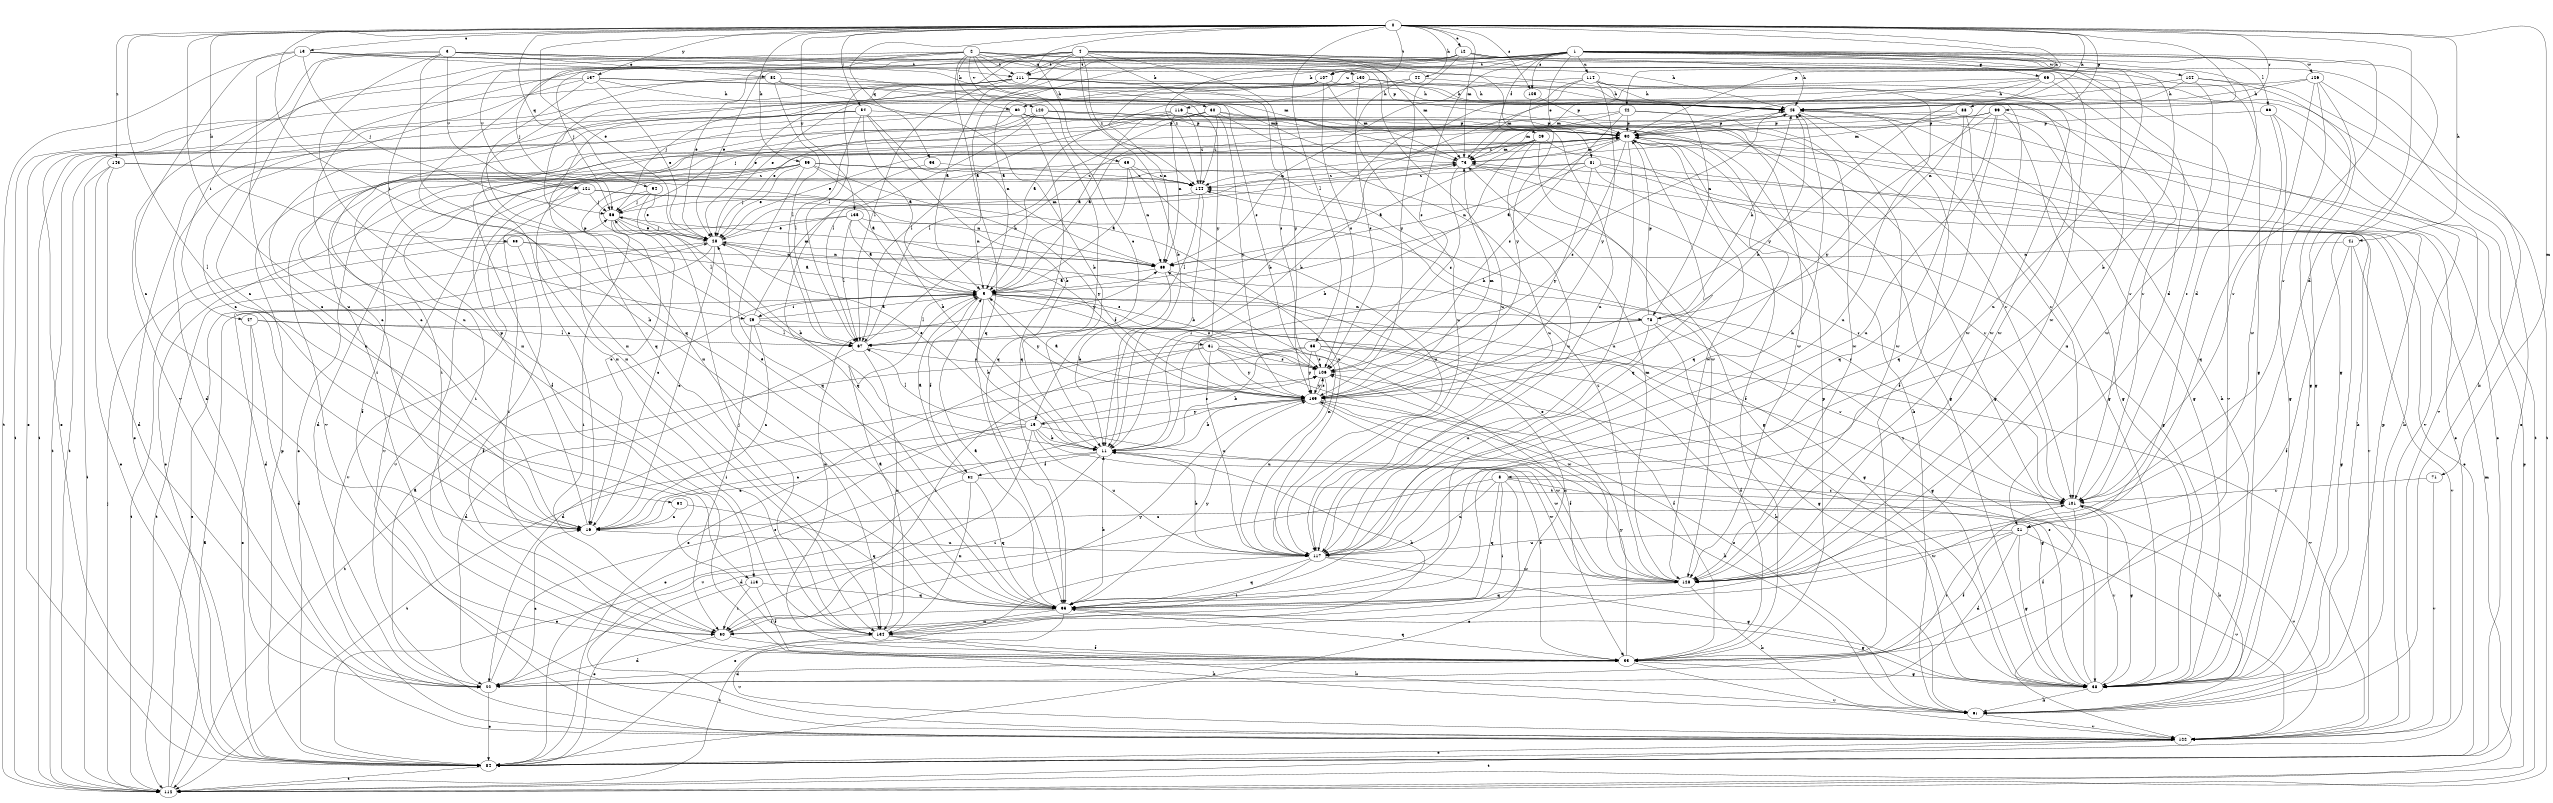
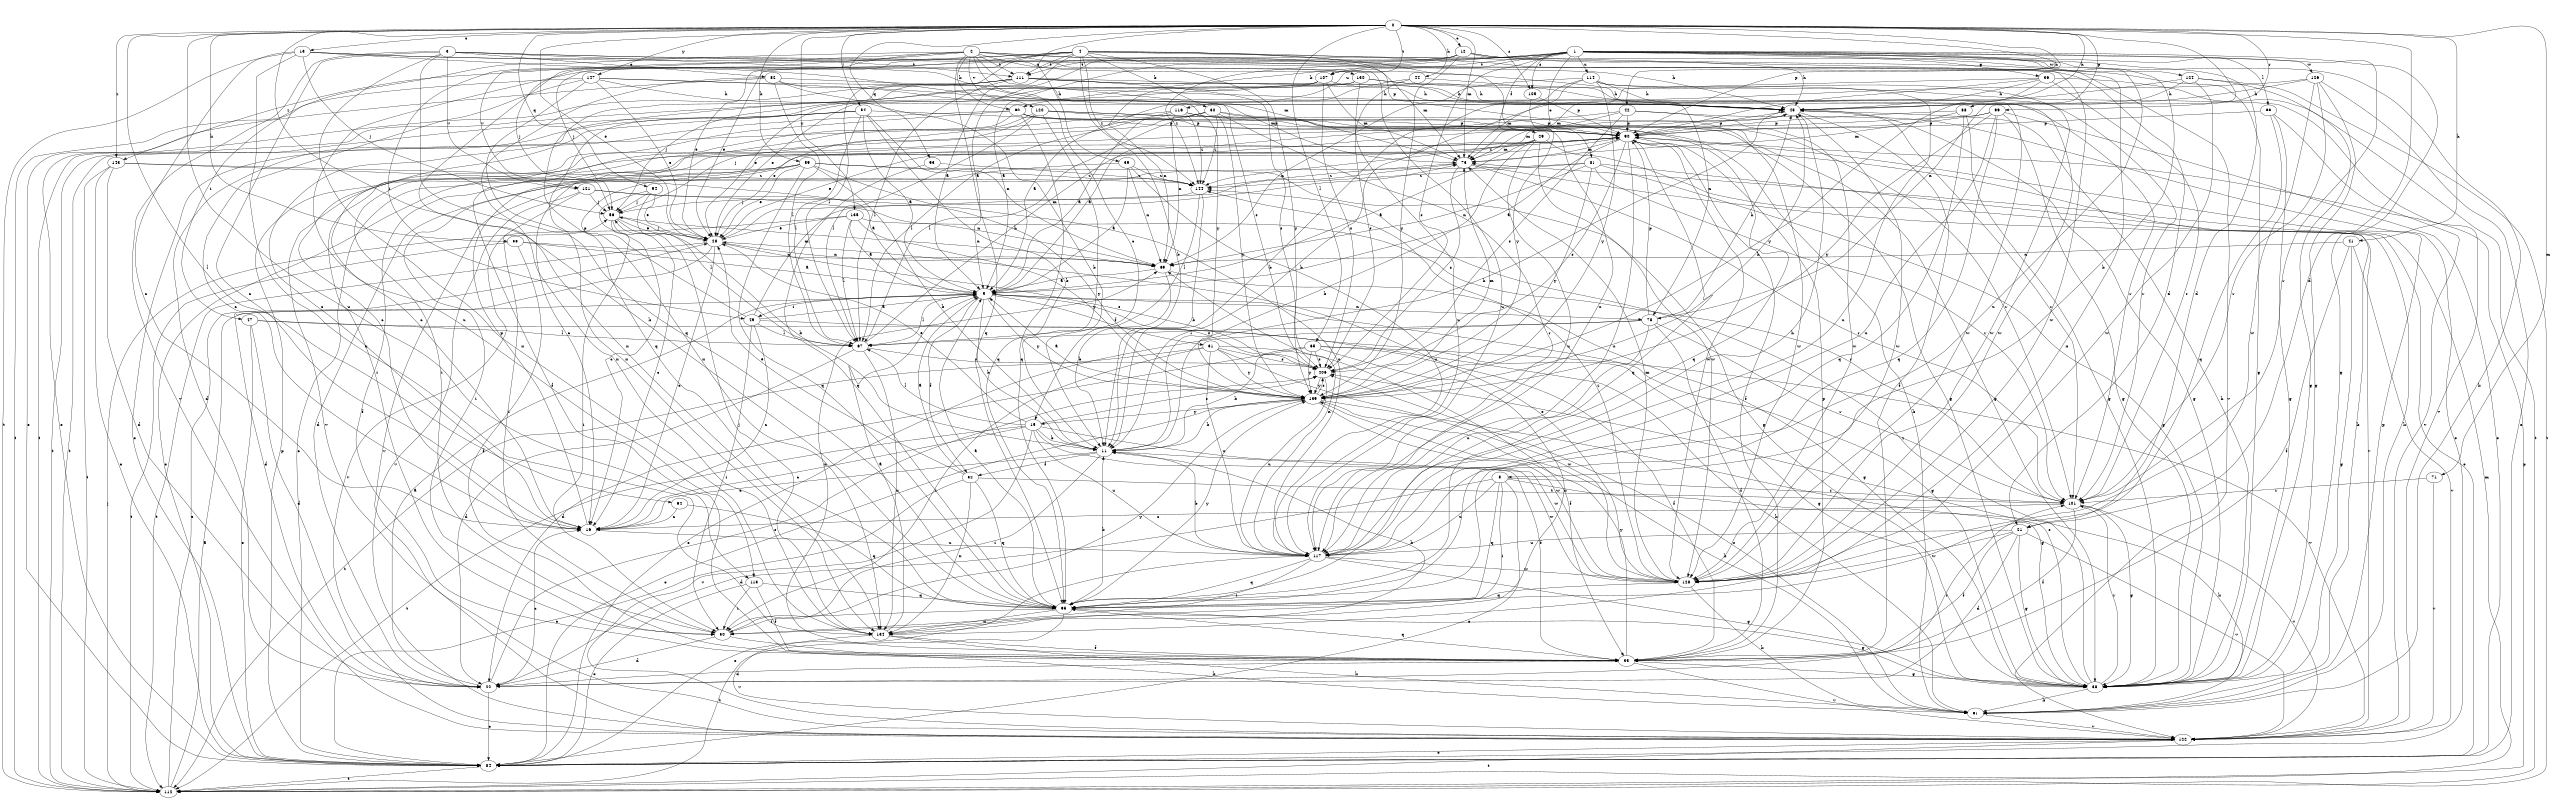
edge "4" -> "143": added, label "z"
node "137": label "137" -> "147"
edge "30" -> "117": label "u" -> "r"
node "106": label "106" -> "406"
